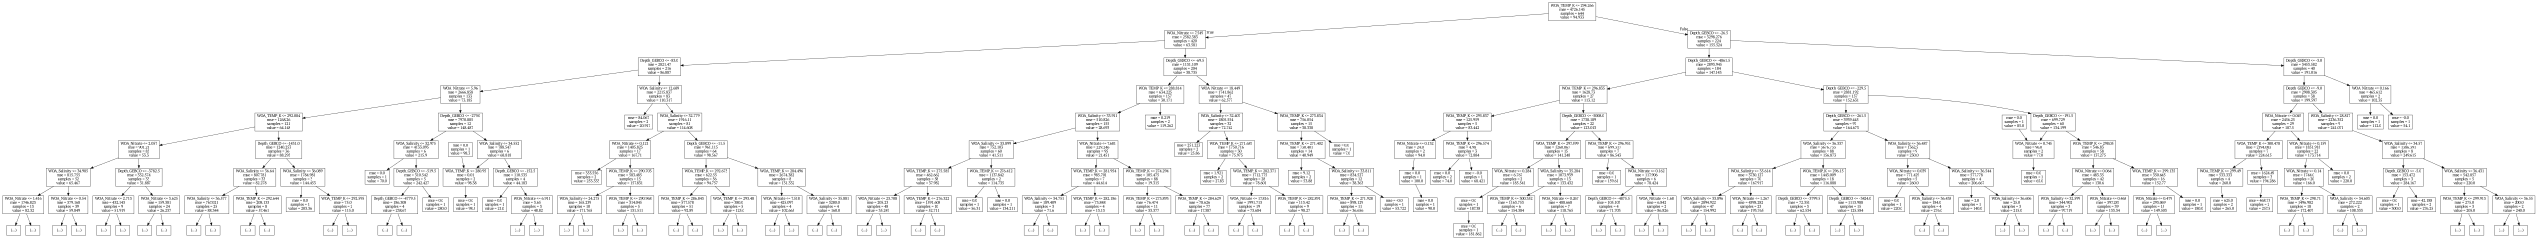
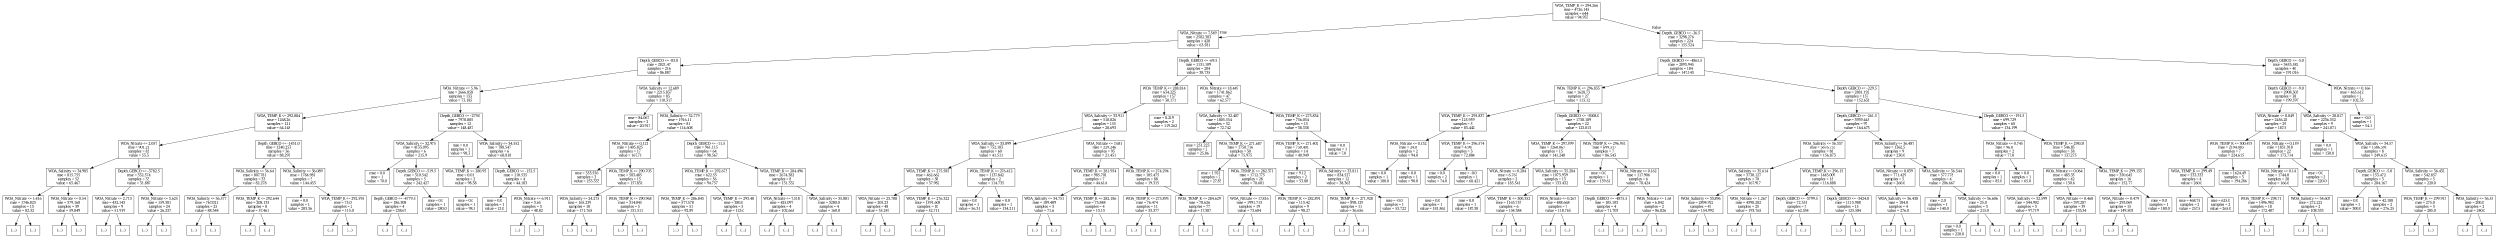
node "mse = 0.0 samples = 1 value = 112.0": removed
edge "mse = 0.0 samples = 1 value = 85.0" -> "WOA_Nitrate <= 0.745 mse = 96.0 samples = 2 value = 77.0": reversed
node "mse = 0.0 samples = 1 value = 130.0": added
node "mse = 0.0 samples = 1 value = 70.0": label "mse = 0.0 samples = 1 value = 70.0" -> "mse = 0.0 mse = 1 value = 70.0"
edge "mse = 0.0 samples = 1 value = 100.0" -> "mse = 0.0 samples = 1 value = 90.0": now "WOA_Nitrate <= 0.132 mse = 24.0 samples = 2 value = 94.0" -> "mse = 0.0 samples = 1 value = 90.0"
edge "mse = 1624.49 samples = 3 value = 194.286" -> "mse = 468.75 samples = 2 value = 257.5": now "WOA_TEMP_K <= 299.49 mse = 533.333 samples = 4 value = 260.0" -> "mse = 468.75 samples = 2 value = 257.5"
edge "WOA_Nitrate <= 0.039 mse = 771.429 samples = 5 value = 260.0" -> "mse = 0.0 samples = 1 value = 220.0": now "WOA_Salinity <= 36.606 mse = 25.0 samples = 3 value = 215.0" -> "mse = 0.0 samples = 1 value = 220.0"
edge "mse = 0.0 samples = 1 value = 187.38" -> "mse = 0.0 samples = 1 value = 181.862": now "WOA_Nitrate <= 0.284 mse = 6.767 samples = 2 value = 185.541" -> "mse = 0.0 samples = 1 value = 181.862"
